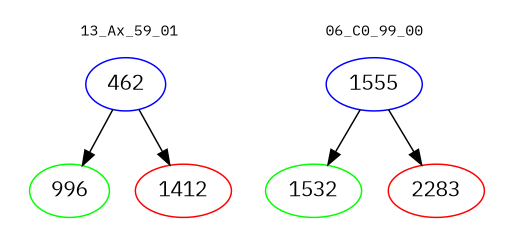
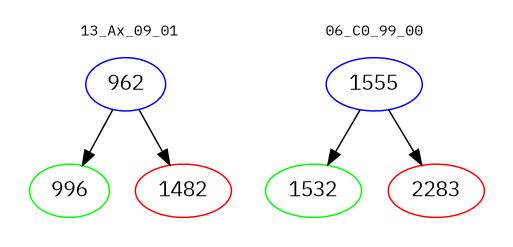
cluster "13_Ax_59_01": label "13_Ax_59_01" -> "13_Ax_09_01"
node "462": label "462" -> "962"
node "1412": label "1412" -> "1482"
